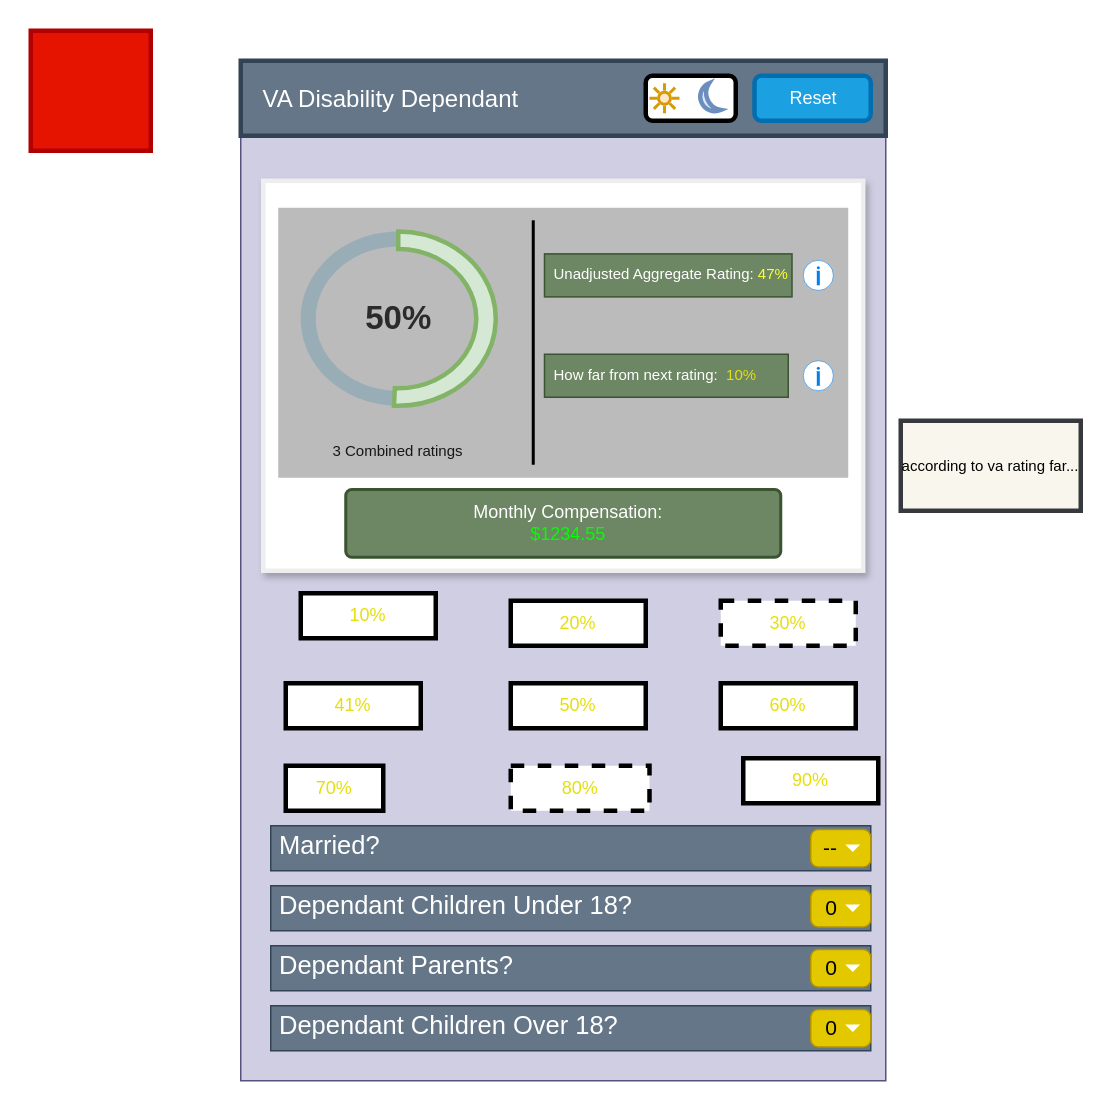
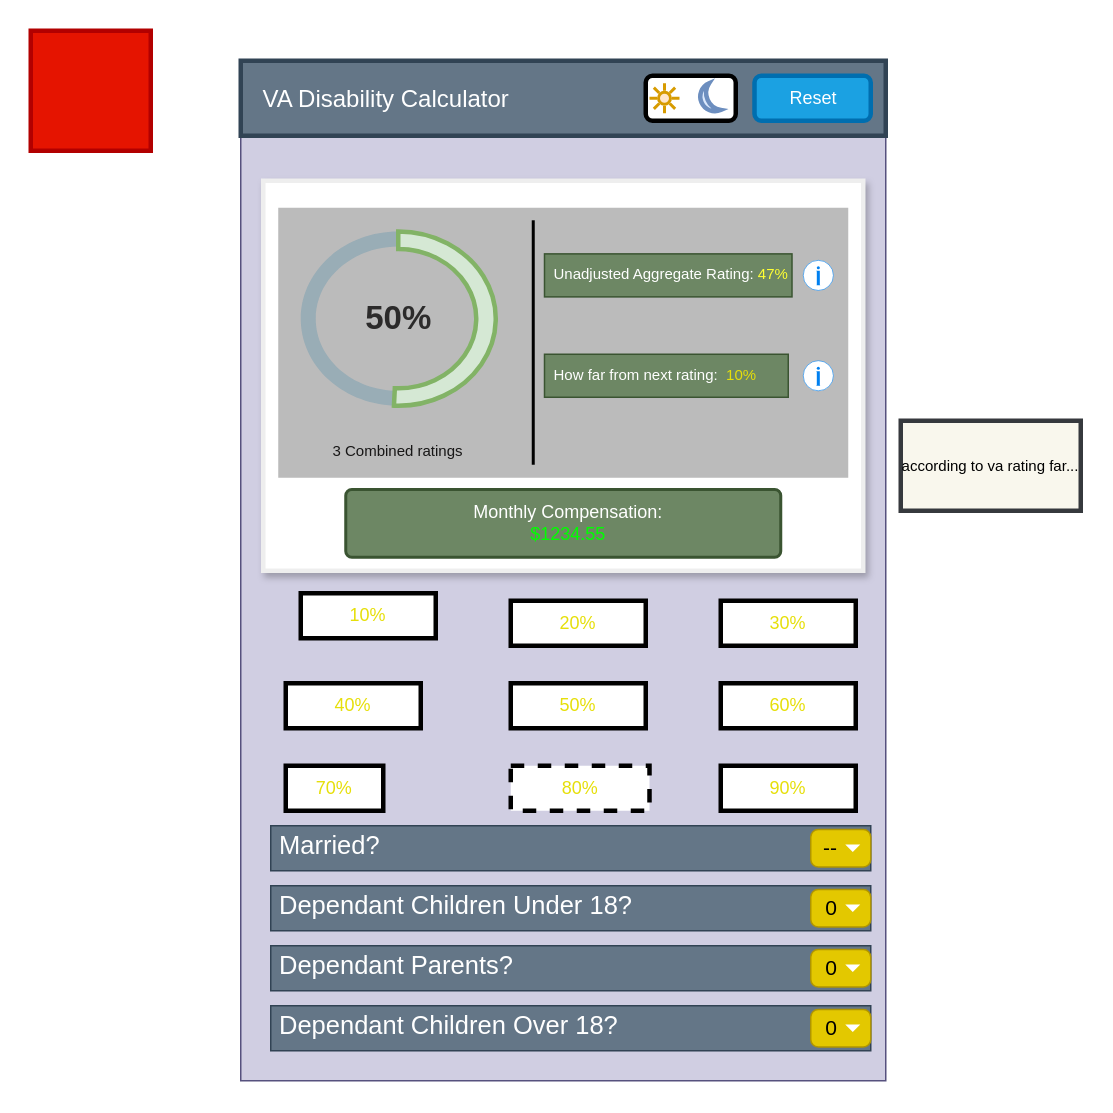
node "VA Disability Dependant": label "VA Disability Dependant" -> "VA Disability Calculator"
node "30%": style dashed -> solid
node "41%": label "41%" -> "40%"
node "90%": moved (811, 781) -> (788, 788)
